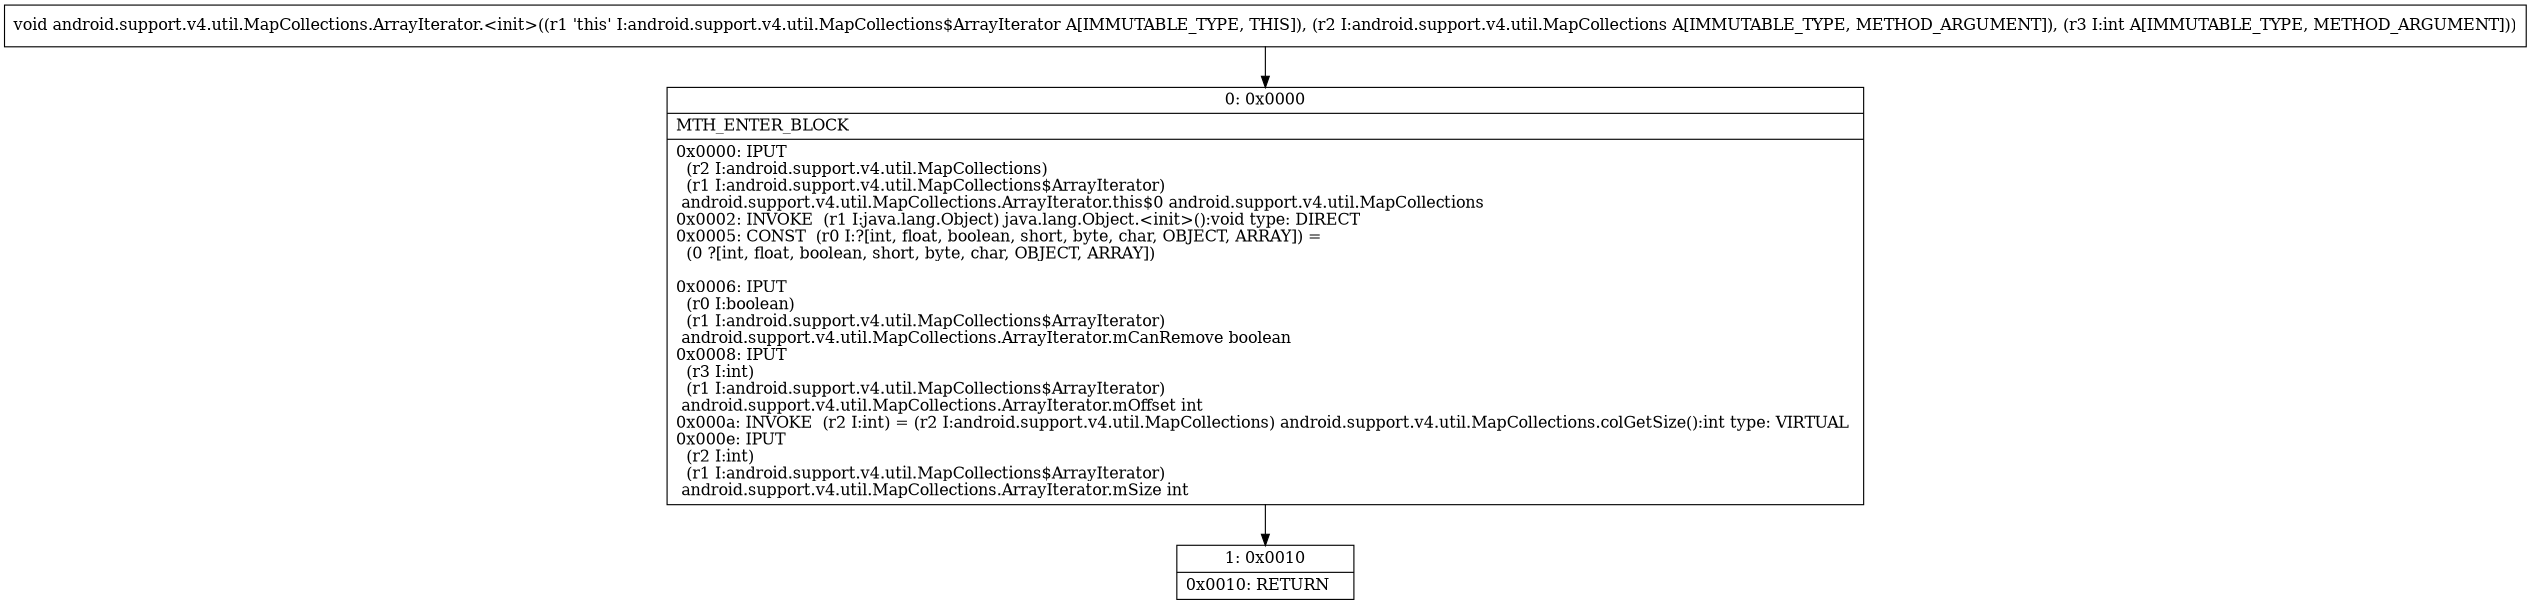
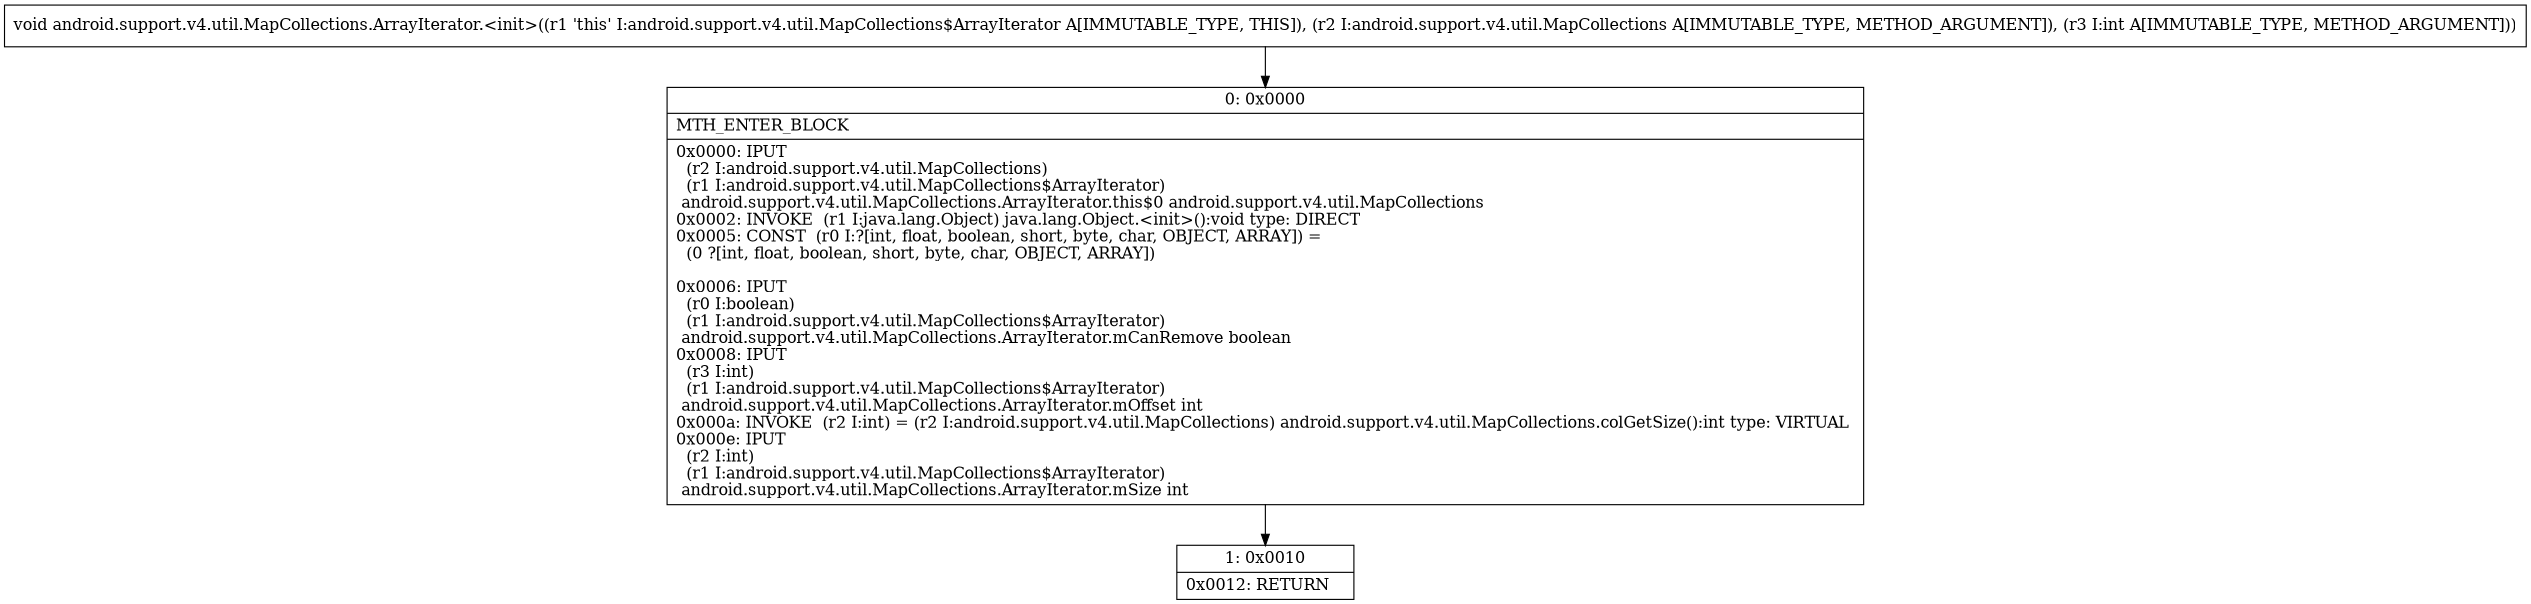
node "1: 0x0010": text "0x0010: RETURN" -> "0x0012: RETURN"
